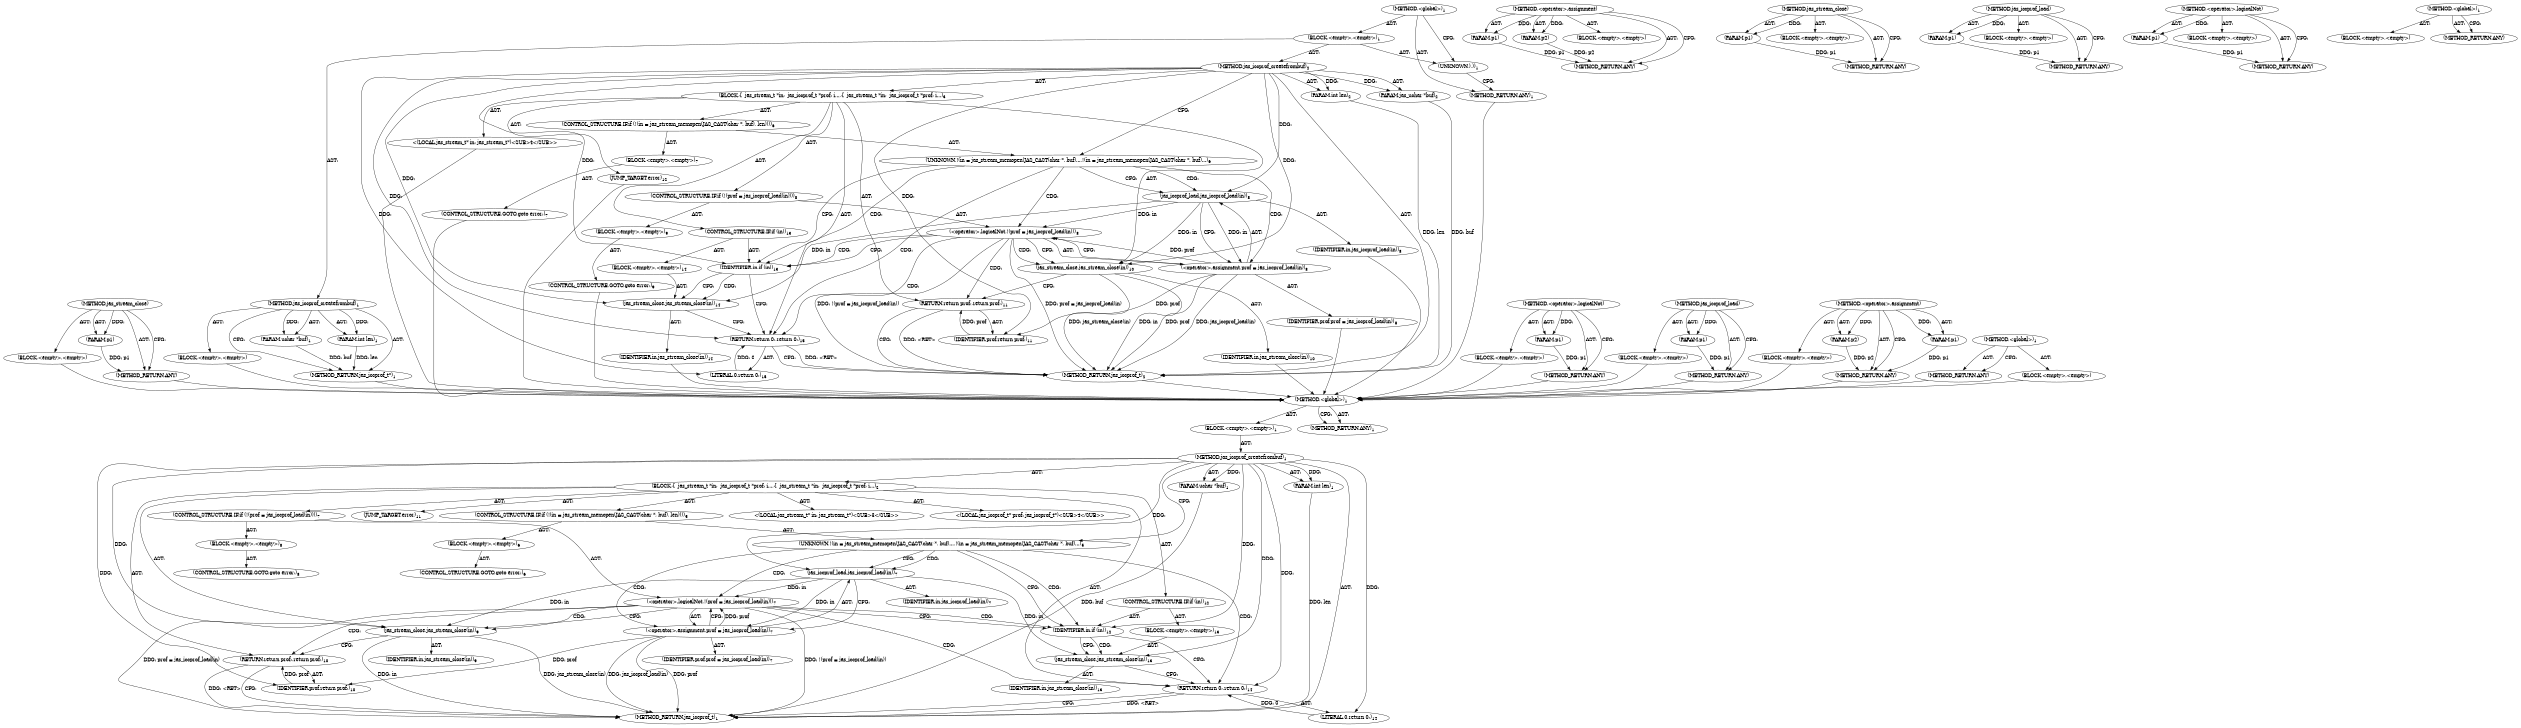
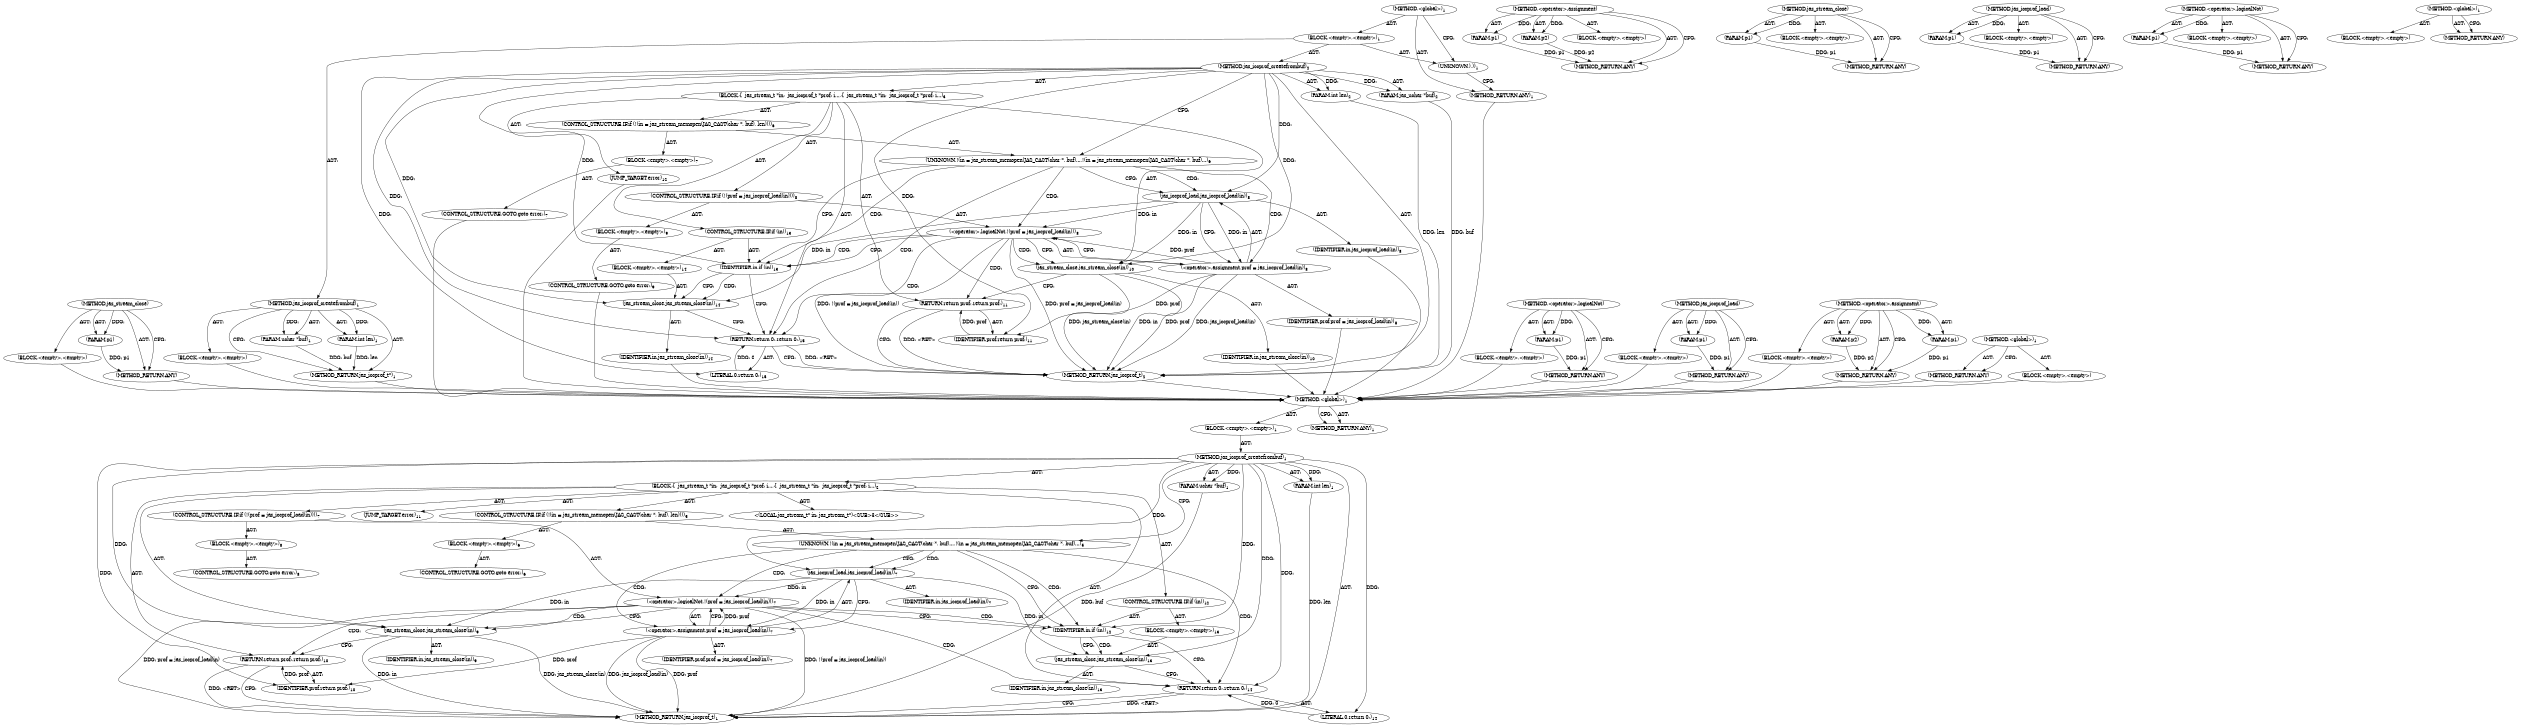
node "<(LOCAL,jas_stream_t* in: jas_stream_t*)<SUB>4</SUB>>": removed
node "<(LOCAL,jas_iccprof_t* prof: jas_iccprof_t*)<SUB>4</SUB>>": removed
